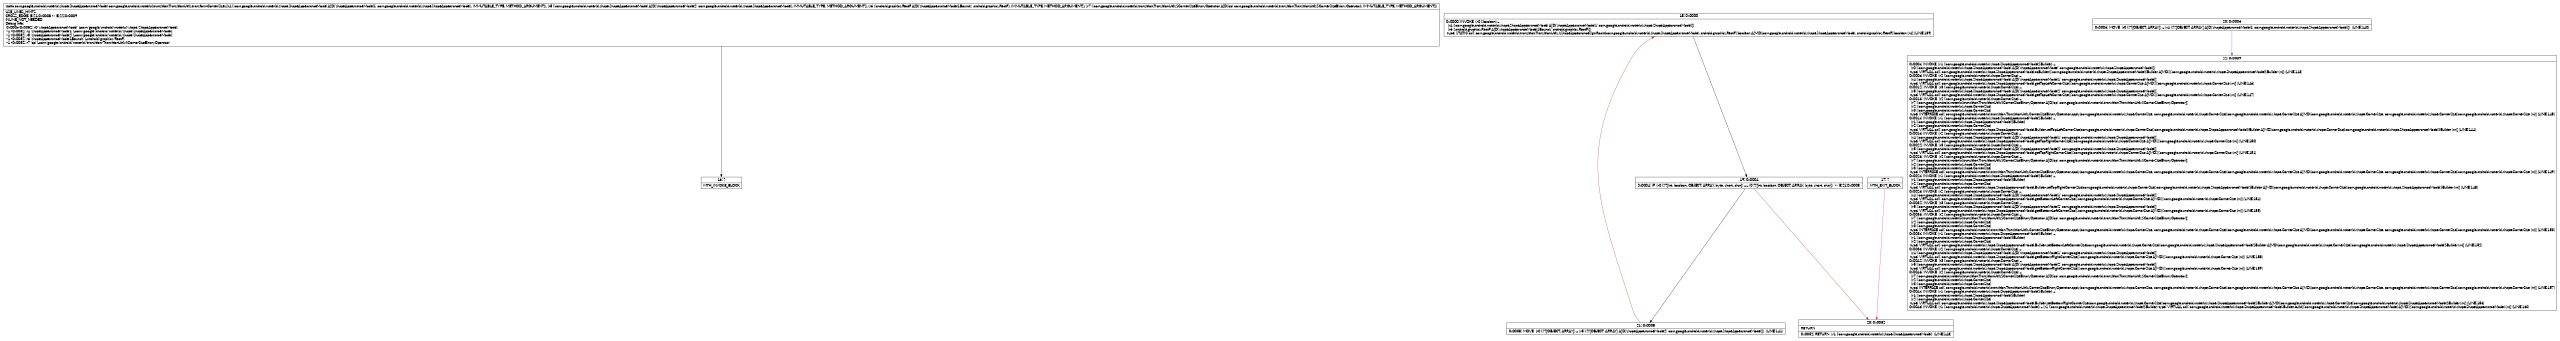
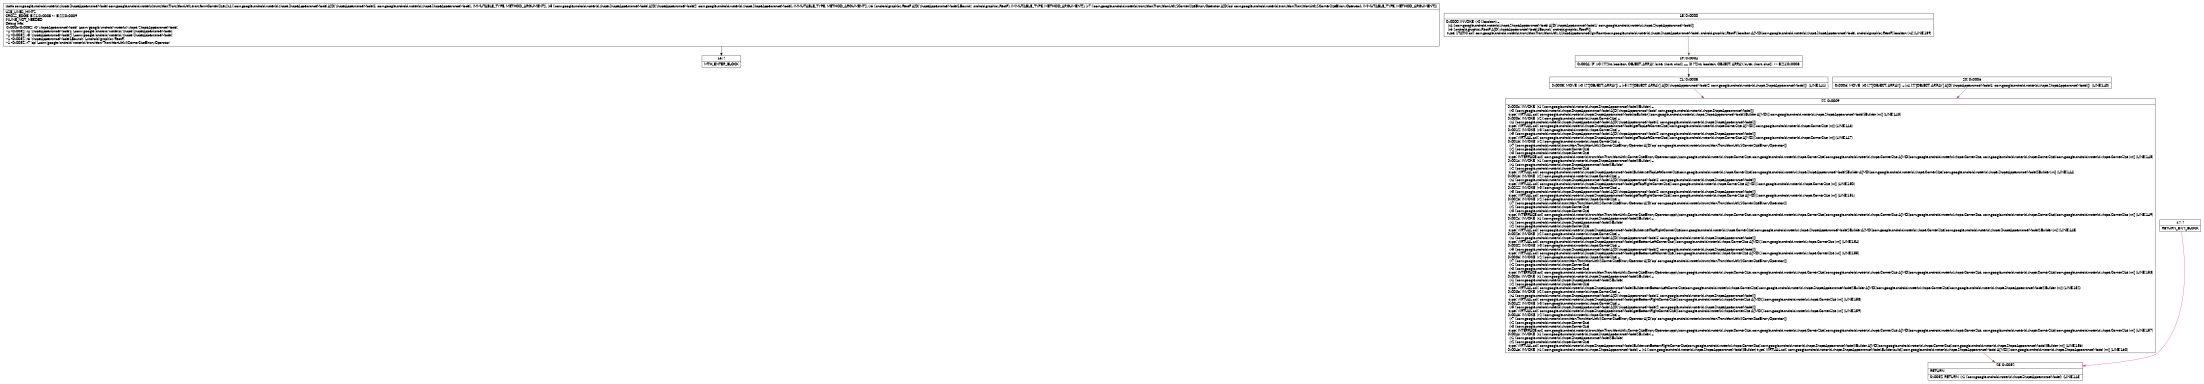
edge "18: 0x0000" -> "19: 0x0004": color black -> brown
edge "21: 0x0008" -> "18: 0x0000": now "21: 0x0008" -> "22: 0x0009"
node "16: ?": text "MTH_INVOKE_BLOCK" -> "MTH_ENTER_BLOCK"
node "17: ?": text "MTH_EXIT_BLOCK" -> "RETURN_EXIT_BLOCK"
edge "19: 0x0004" -> "23: 0x0052": now "22: 0x0009" -> "23: 0x0052"
